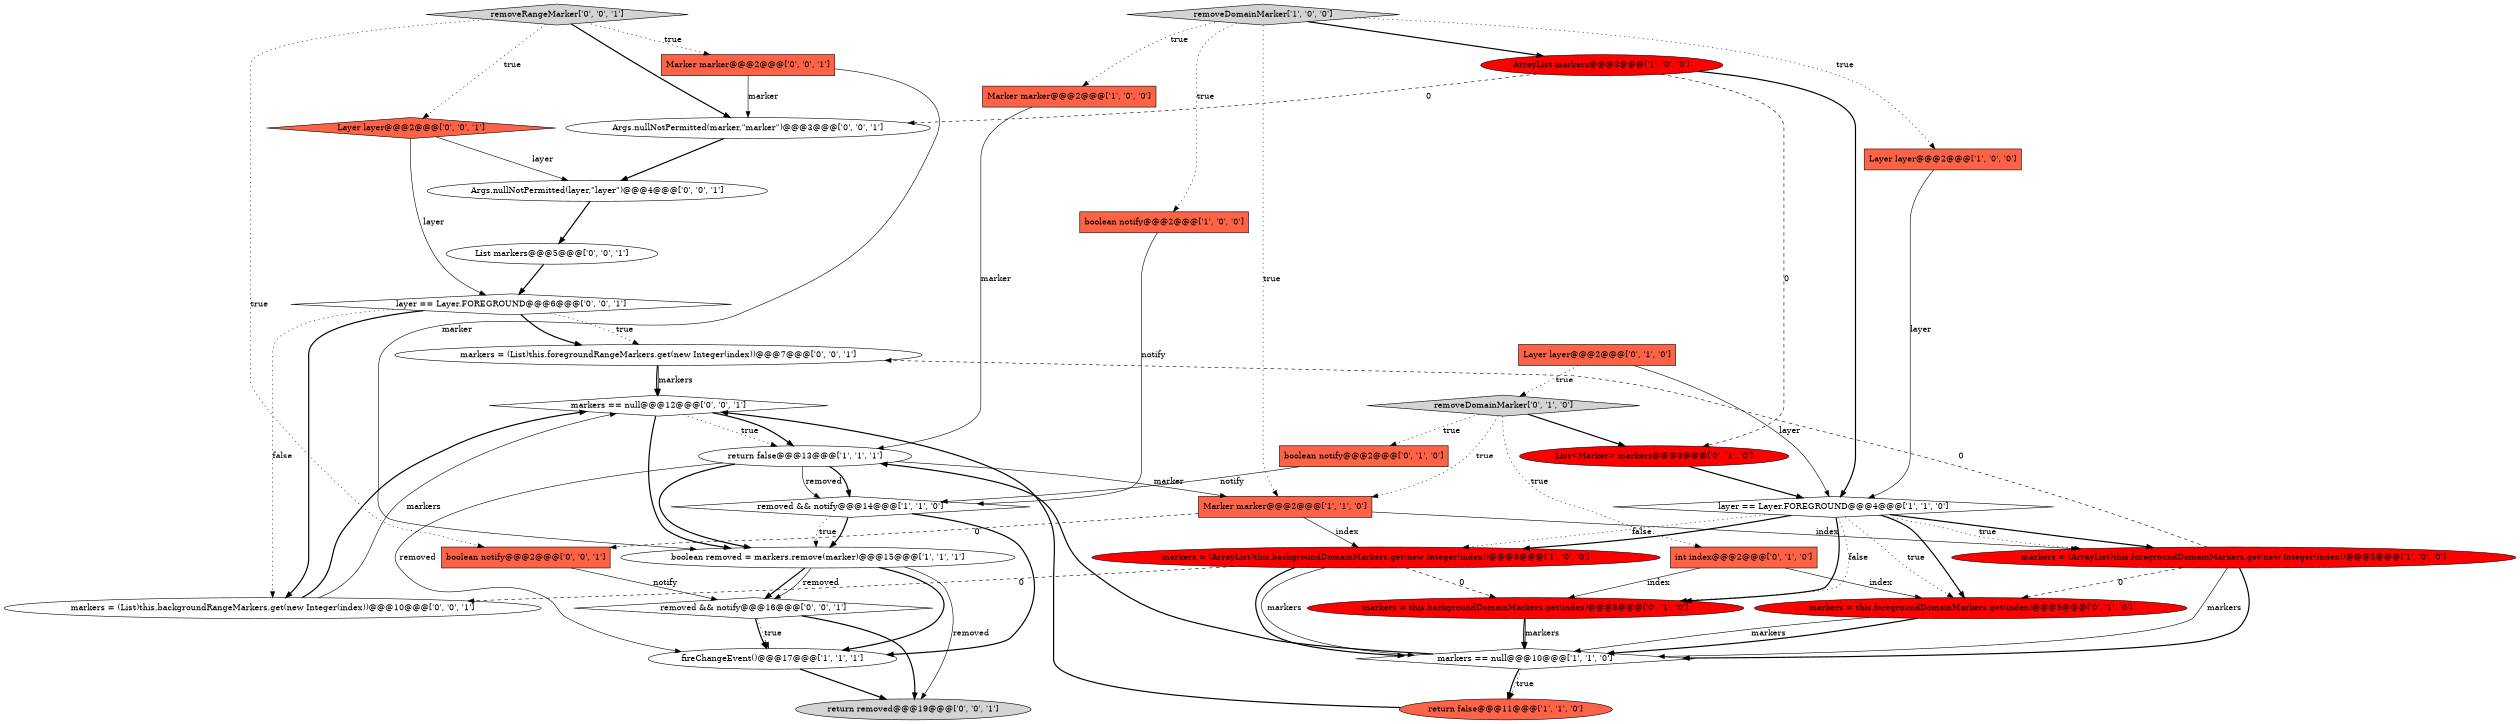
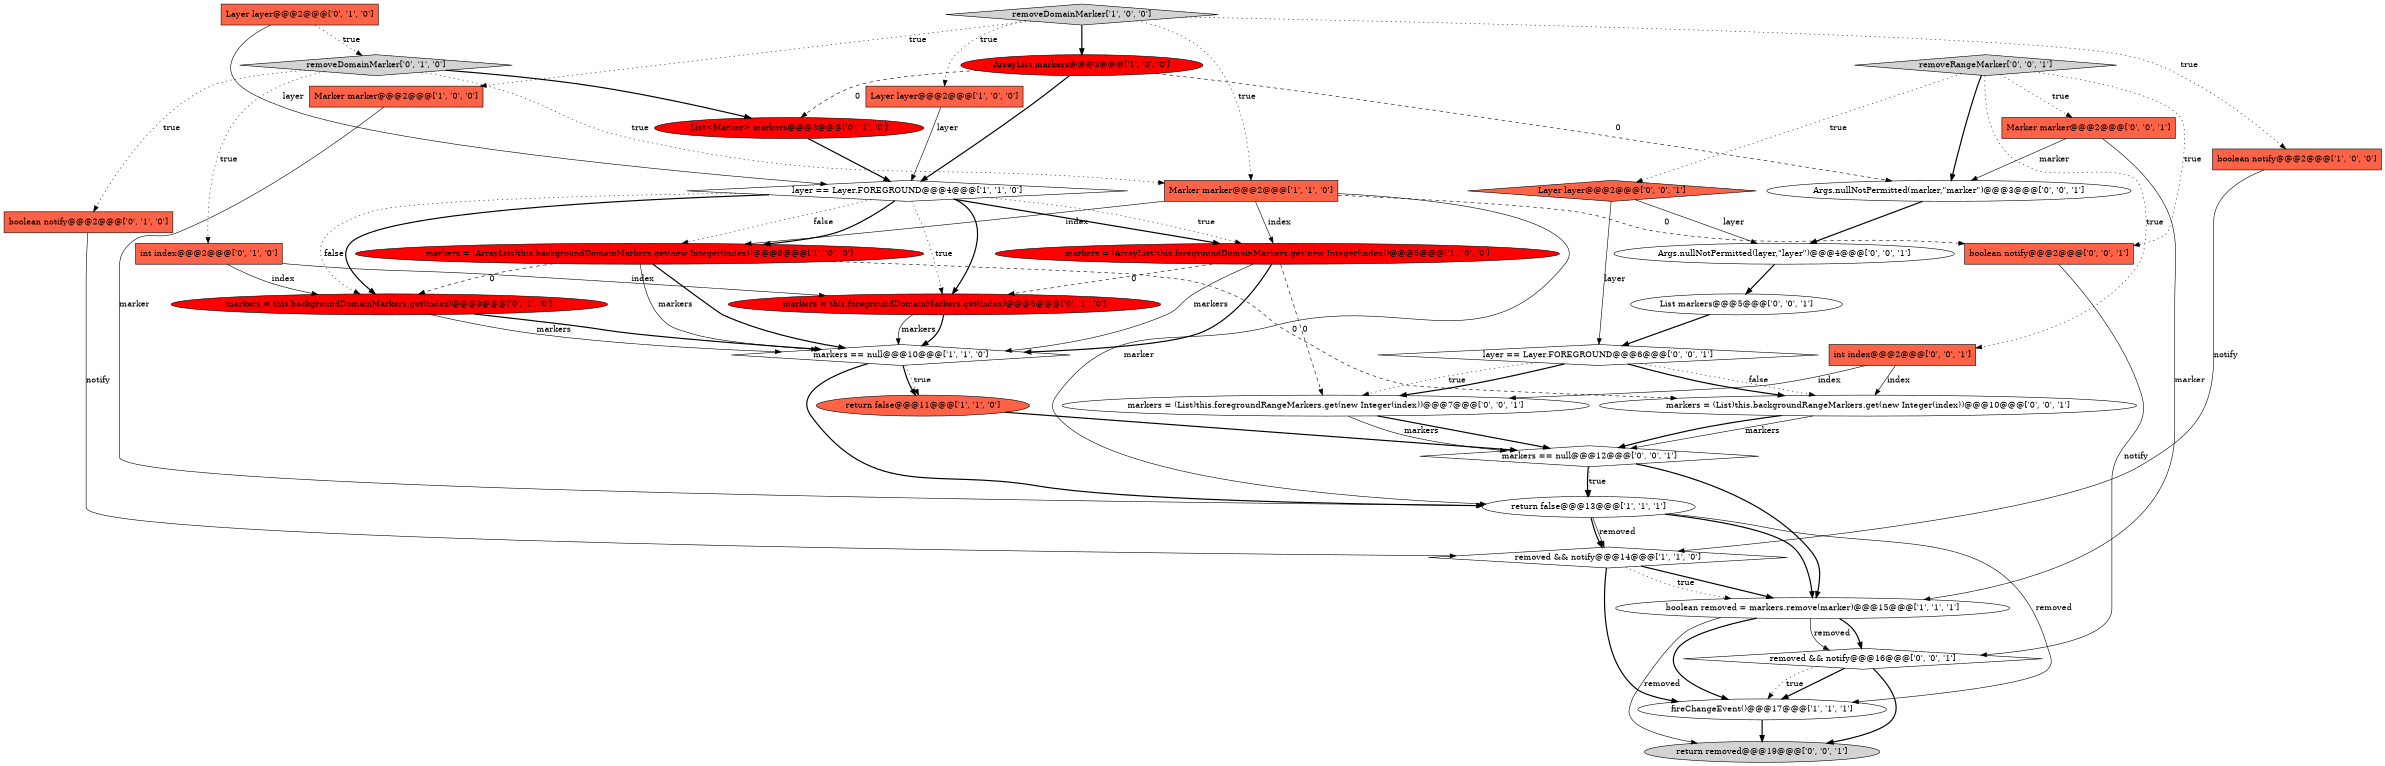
node "int index@@@2@@@['0', '0', '1']": added
edge "return false@@@13@@@['1', '1', '1']" -> "Marker marker@@@2@@@['1', '1', '0']": reversed
